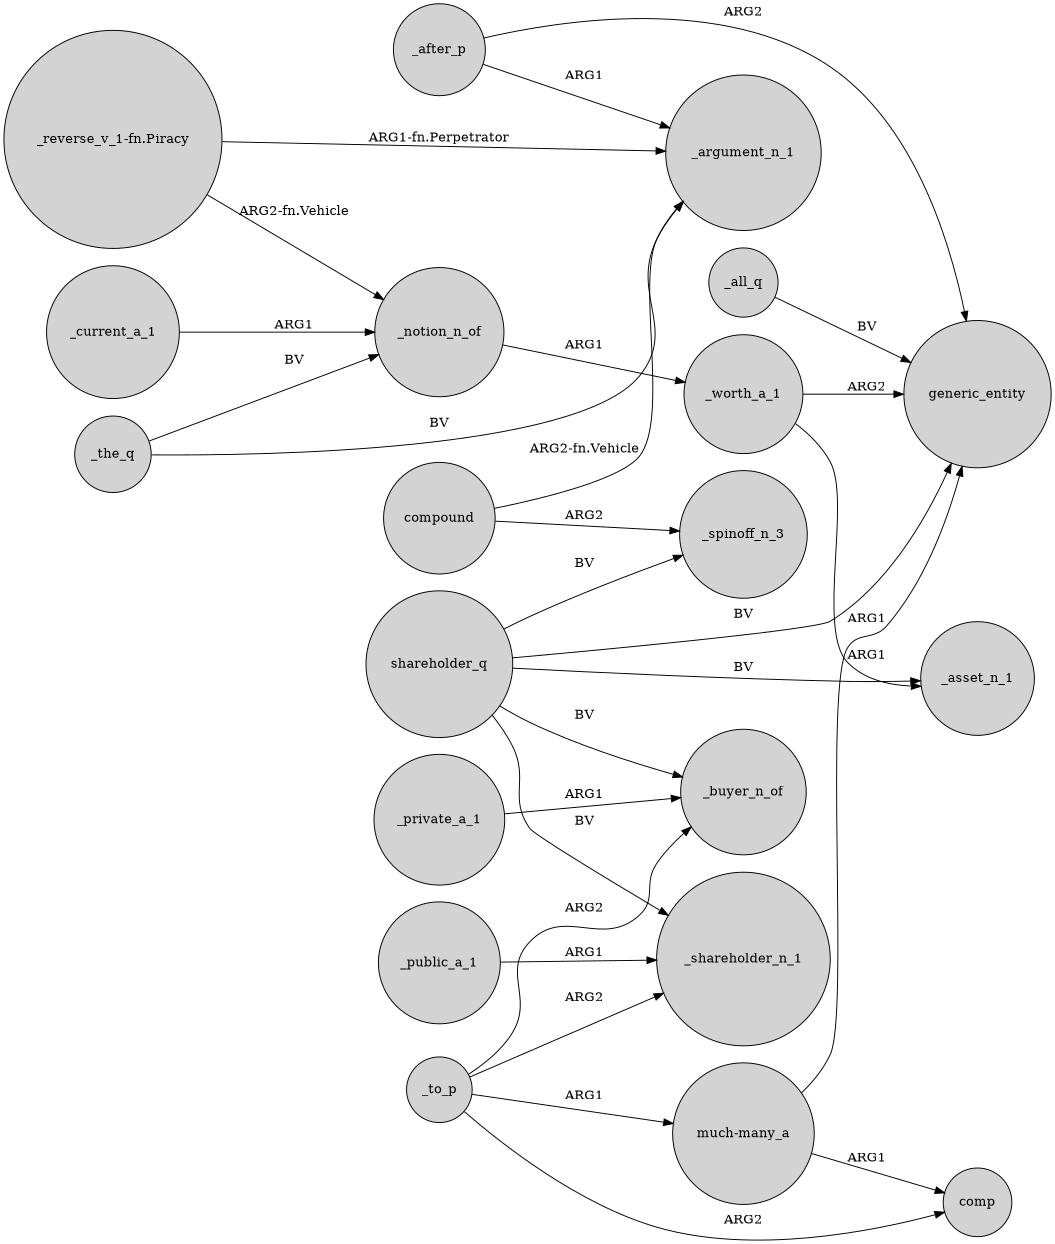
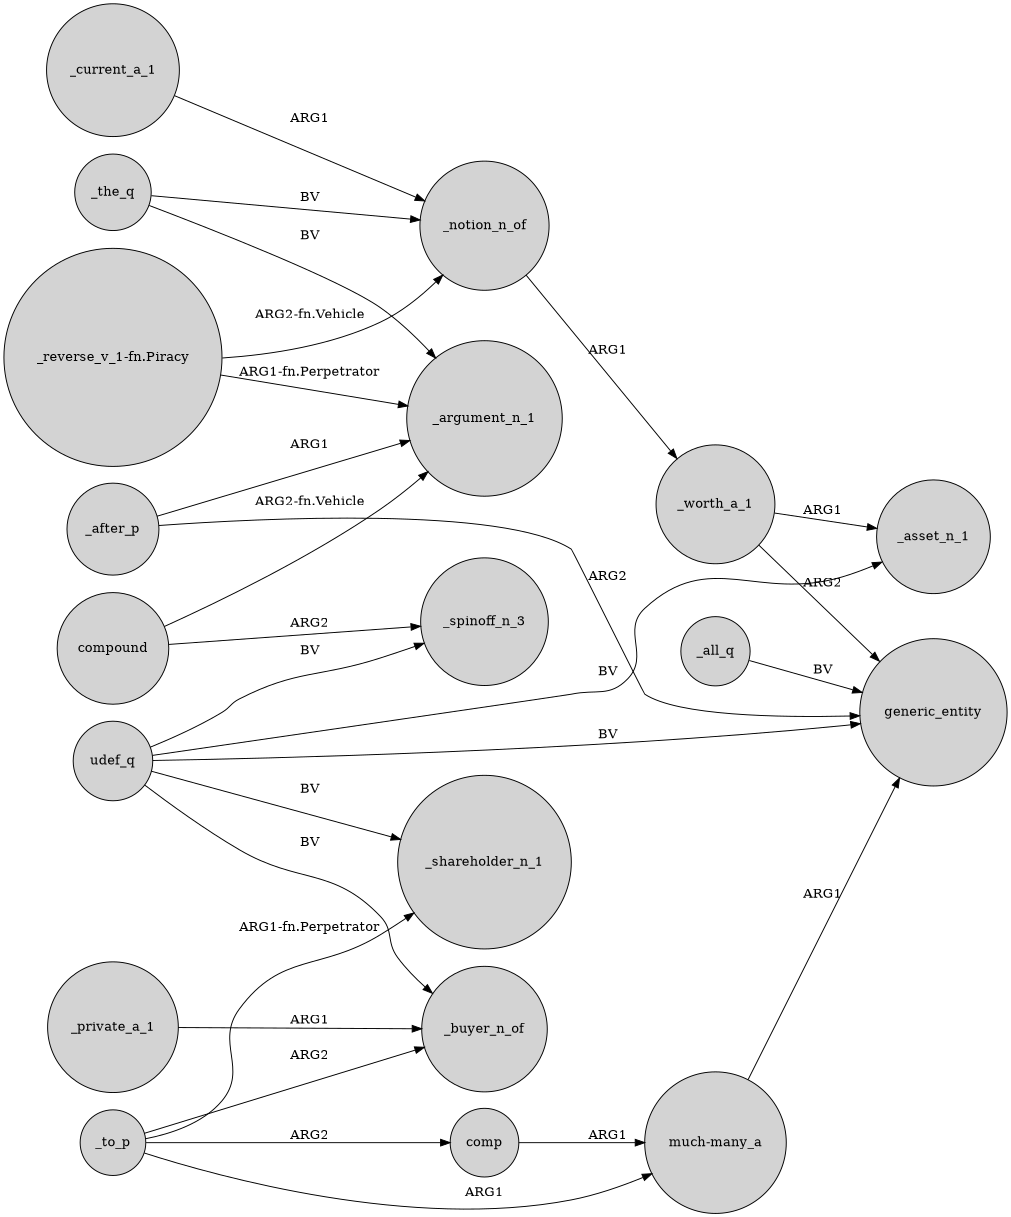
node "shareholder_q": label "shareholder_q" -> "udef_q"
node "_public_a_1": removed
edge "_to_p" -> "_shareholder_n_1": label "ARG2" -> "ARG1-fn.Perpetrator"
edge "much-many_a" -> "comp": reversed
